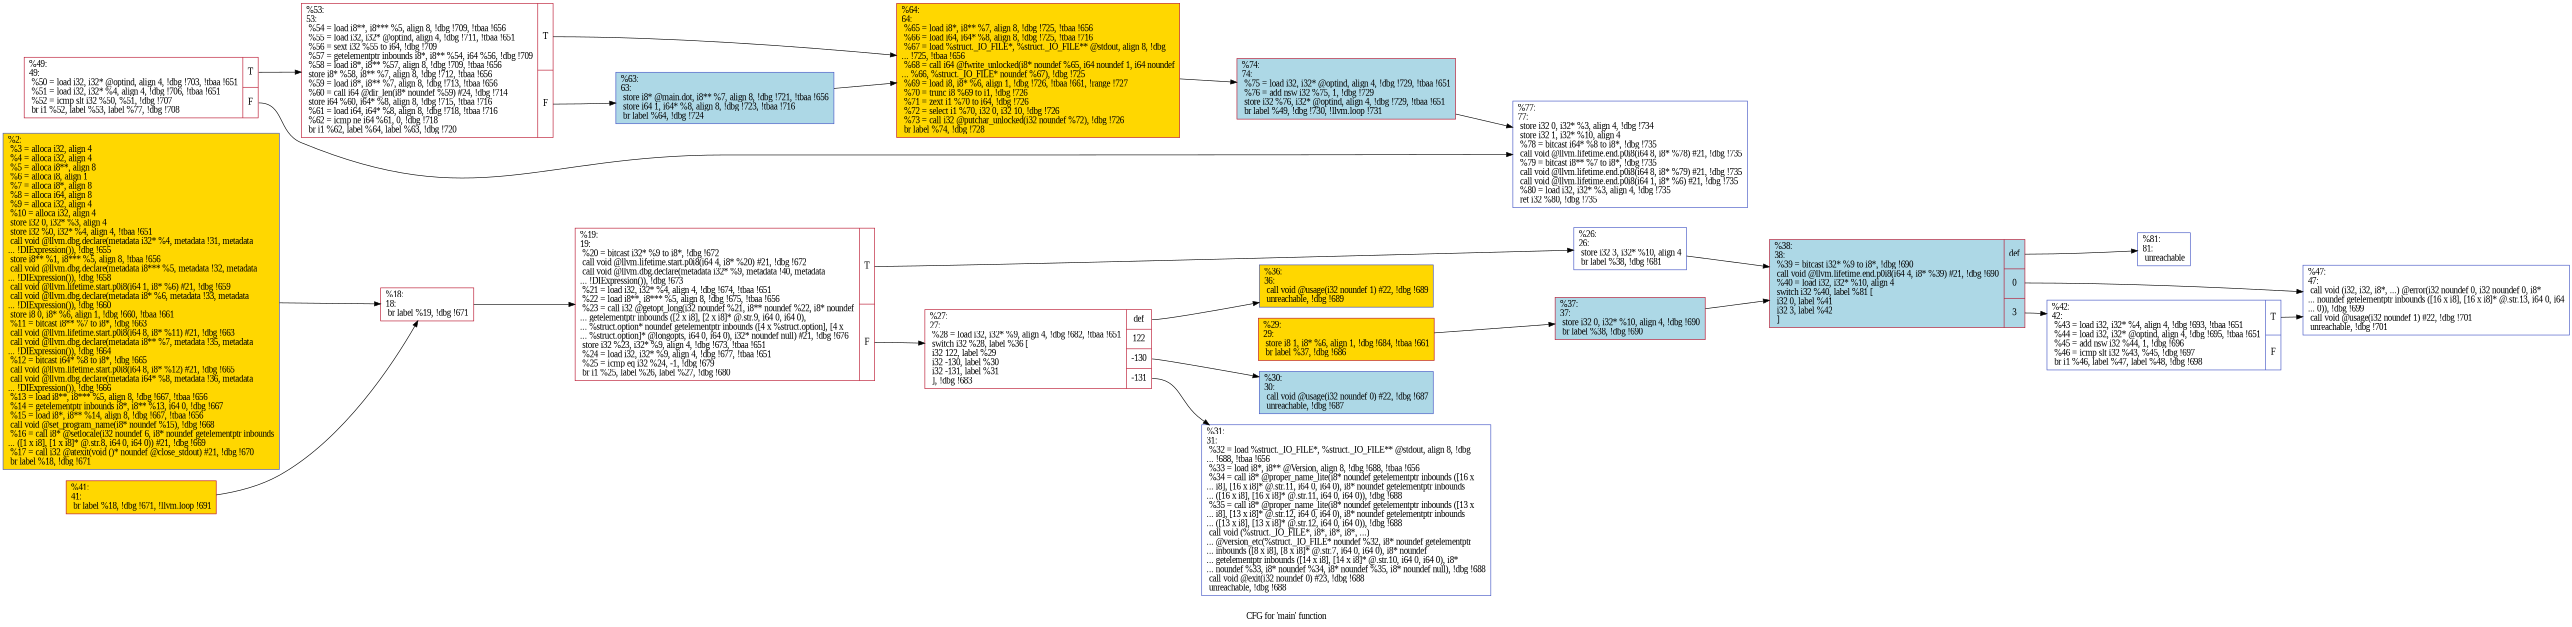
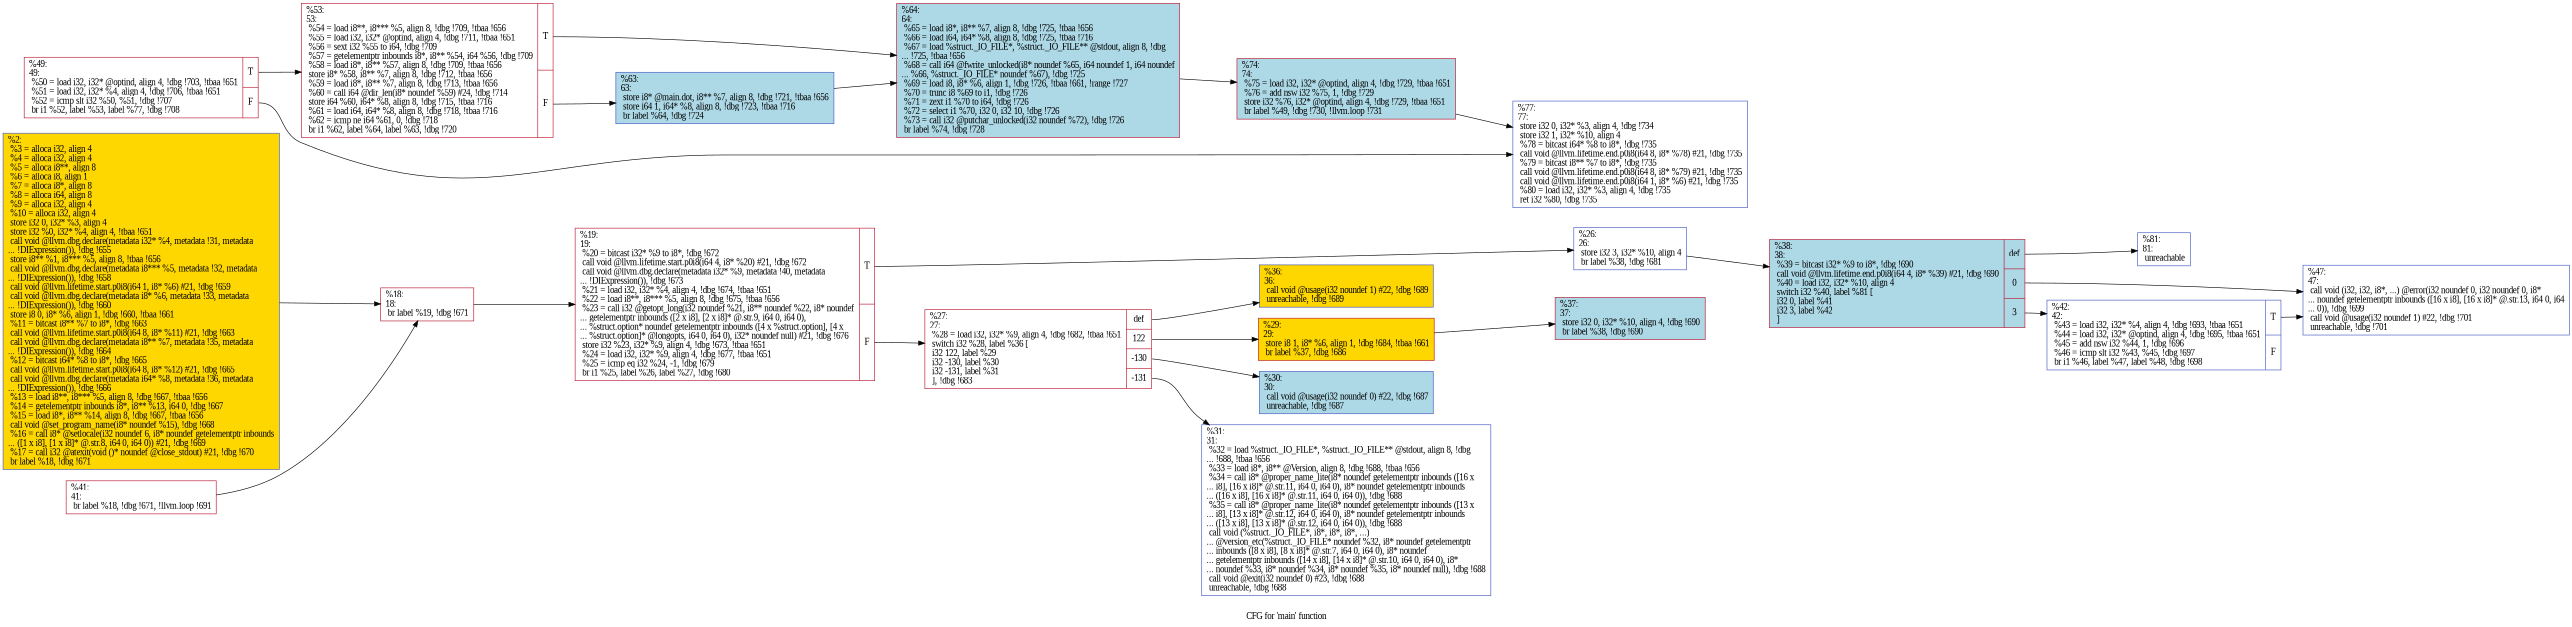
node "%64:": fillcolor gold -> lightblue
edge "%37:" -> "%38:": removed
edge "%27:" -> "%29:": added
node "%41:": fillcolor gold -> white
